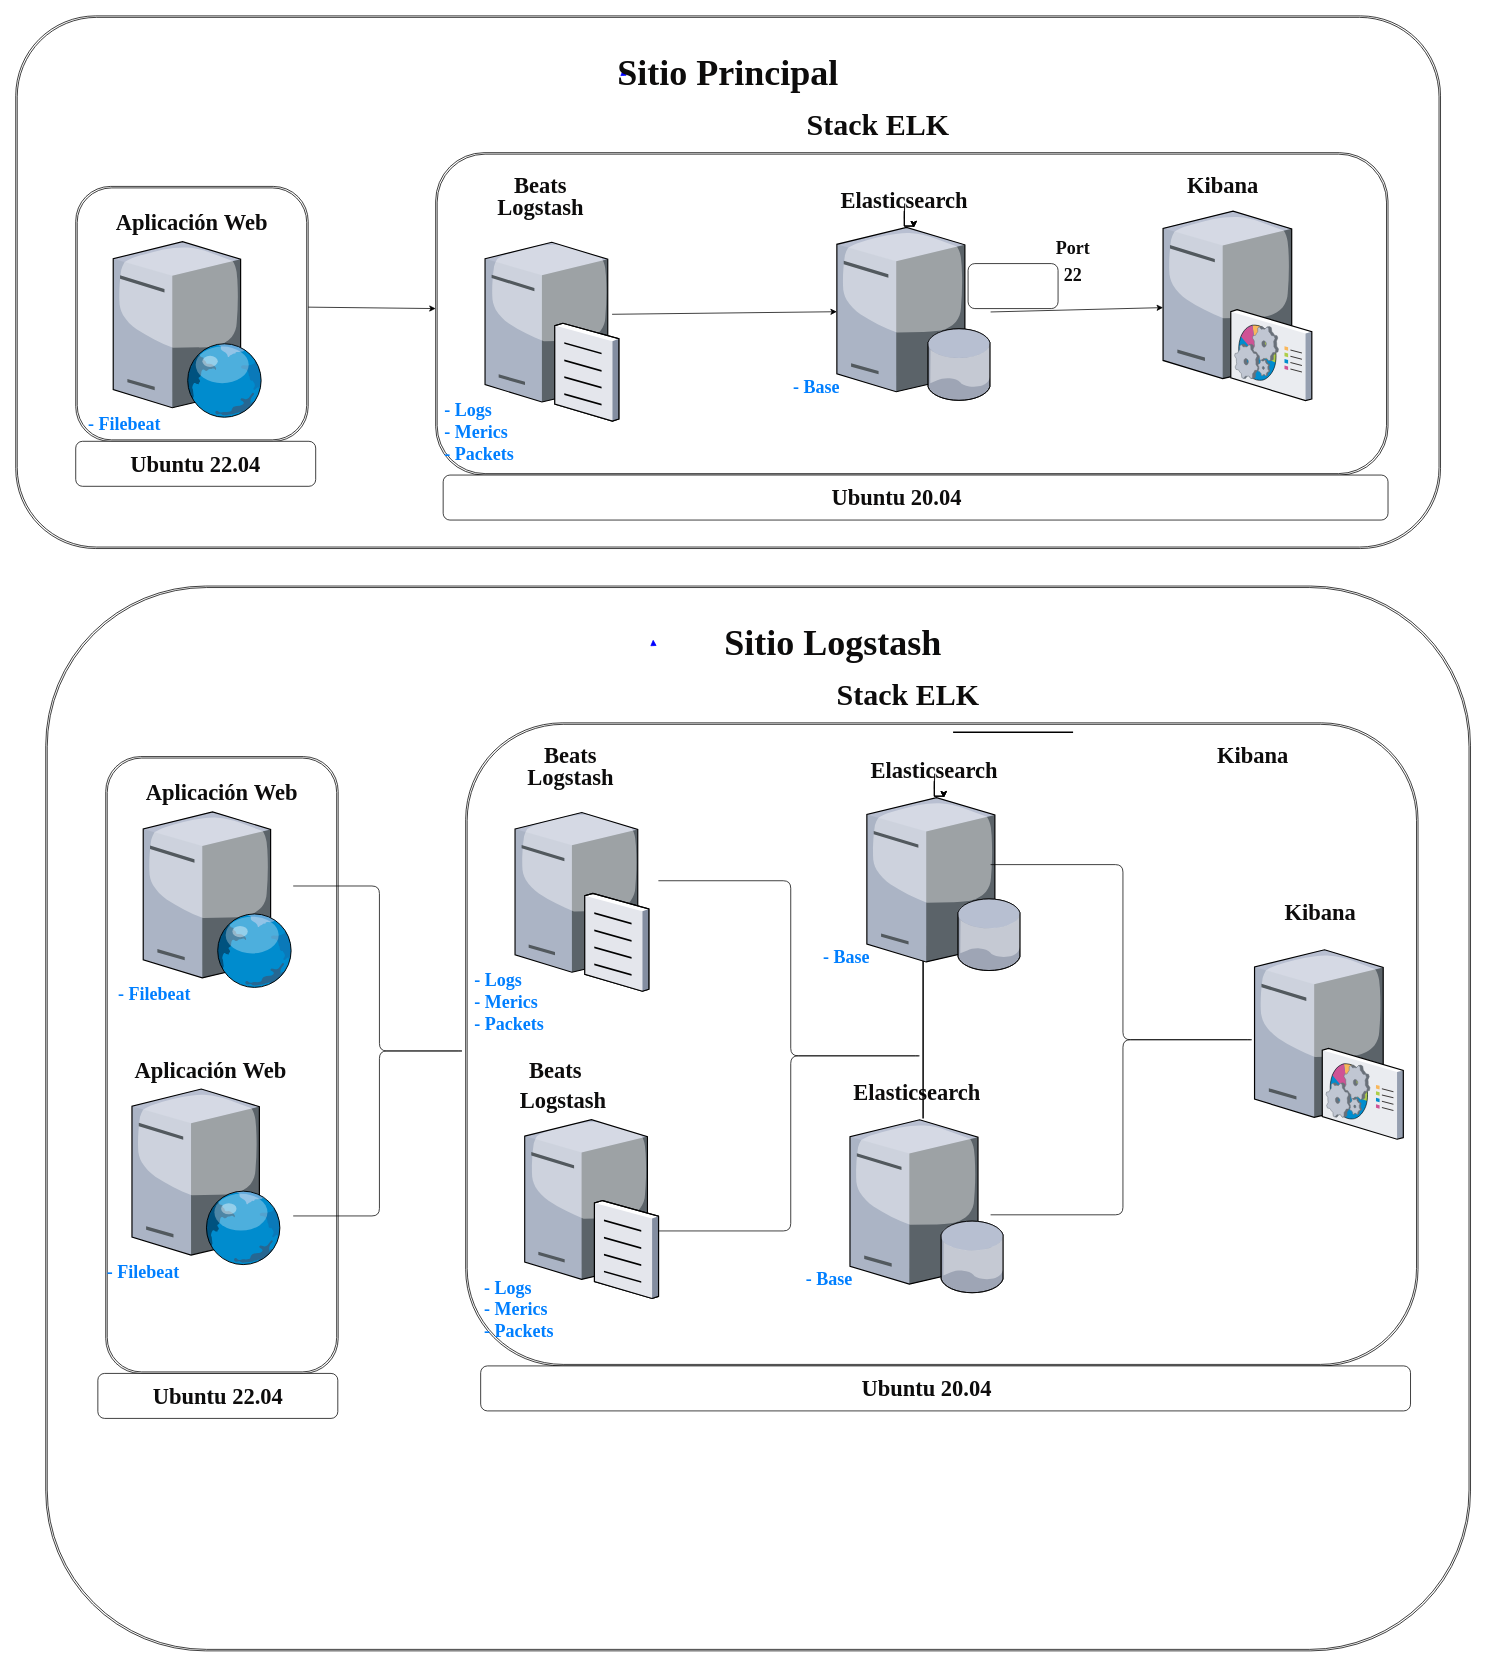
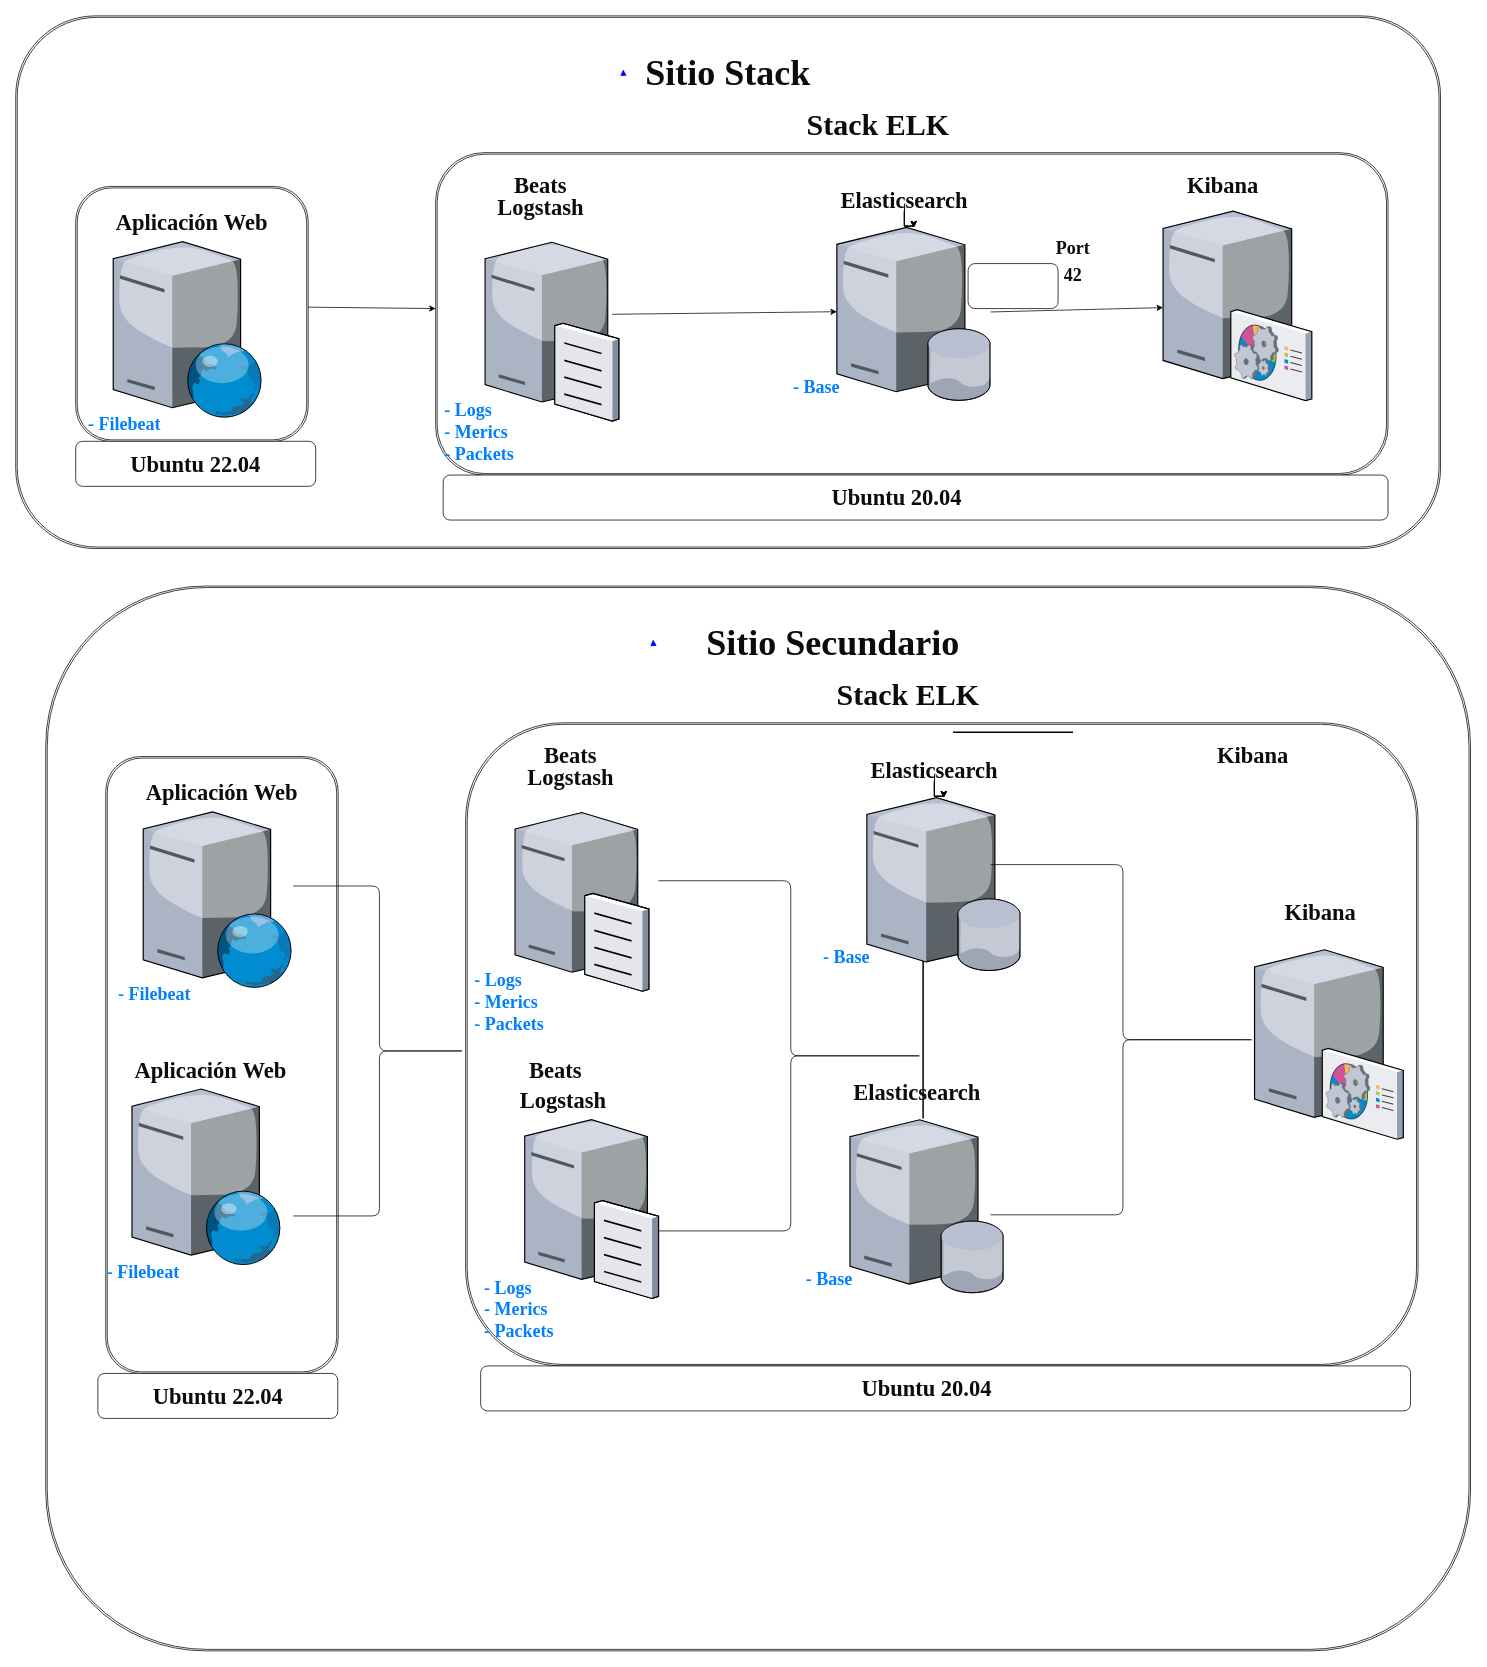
node "Sitio Principal": label "Sitio Principal" -> "Sitio Stack"
node "Port 22": label "Port 22" -> "Port 42"
node "Sitio Logstash": label "Sitio Logstash" -> "Sitio Secundario"
